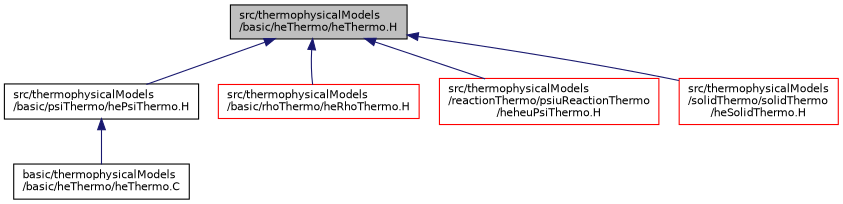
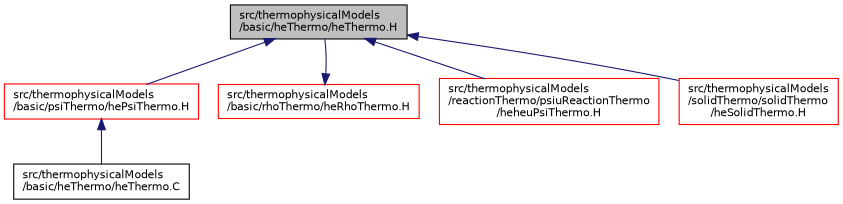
edge "src/thermophysicalModels /basic/rhoThermo/heRhoThermo.H" -> "src/thermophysicalModels /basic/heThermo/heThermo.H": reversed
node "src/thermophysicalModels /basic/psiThermo/hePsiThermo.H": color black -> red
node "basic/thermophysicalModels /basic/heThermo/heThermo.C": label "basic/thermophysicalModels /basic/heThermo/heThermo.C" -> "src/thermophysicalModels /basic/heThermo/heThermo.C"
